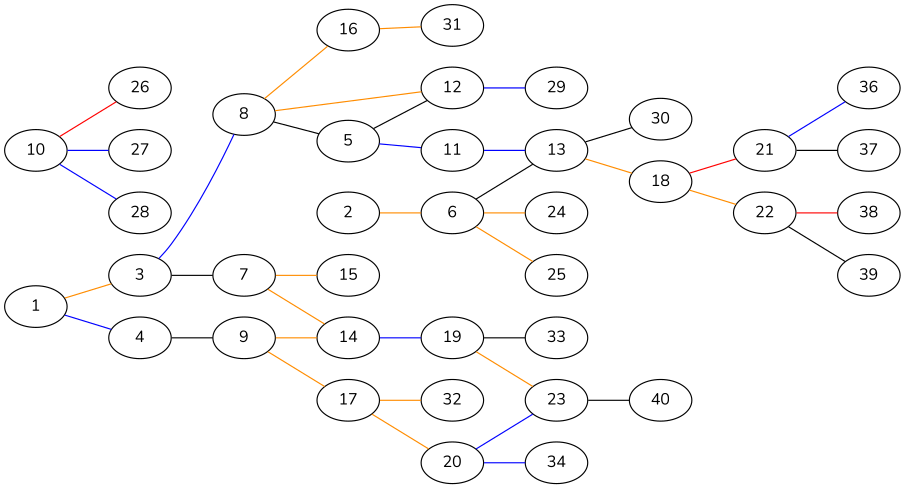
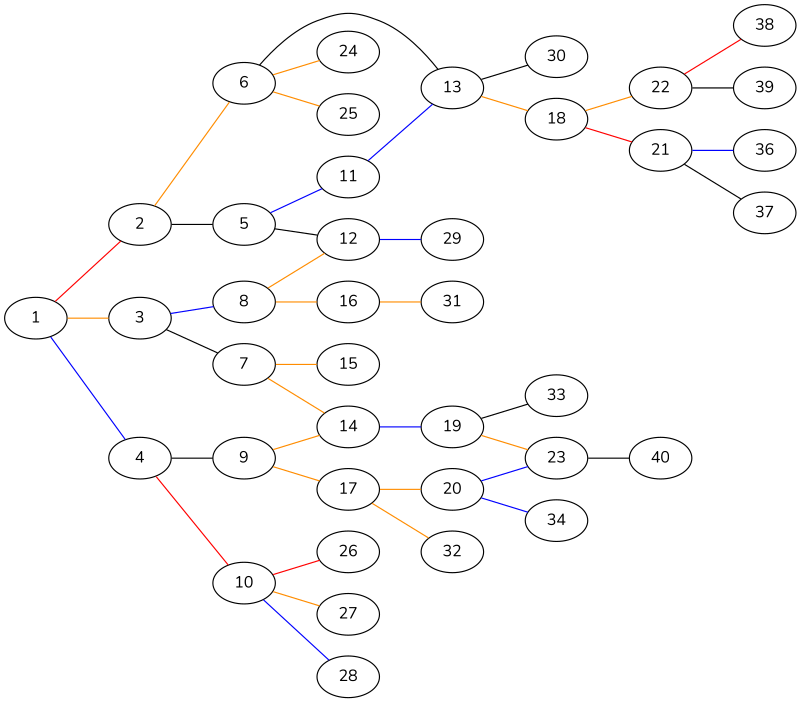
edge "8" -- "5": now "2" -- "5"
edge "10" -- "27": color blue -> darkorange
edge "2" -- "1": added
edge "4" -- "10": added
